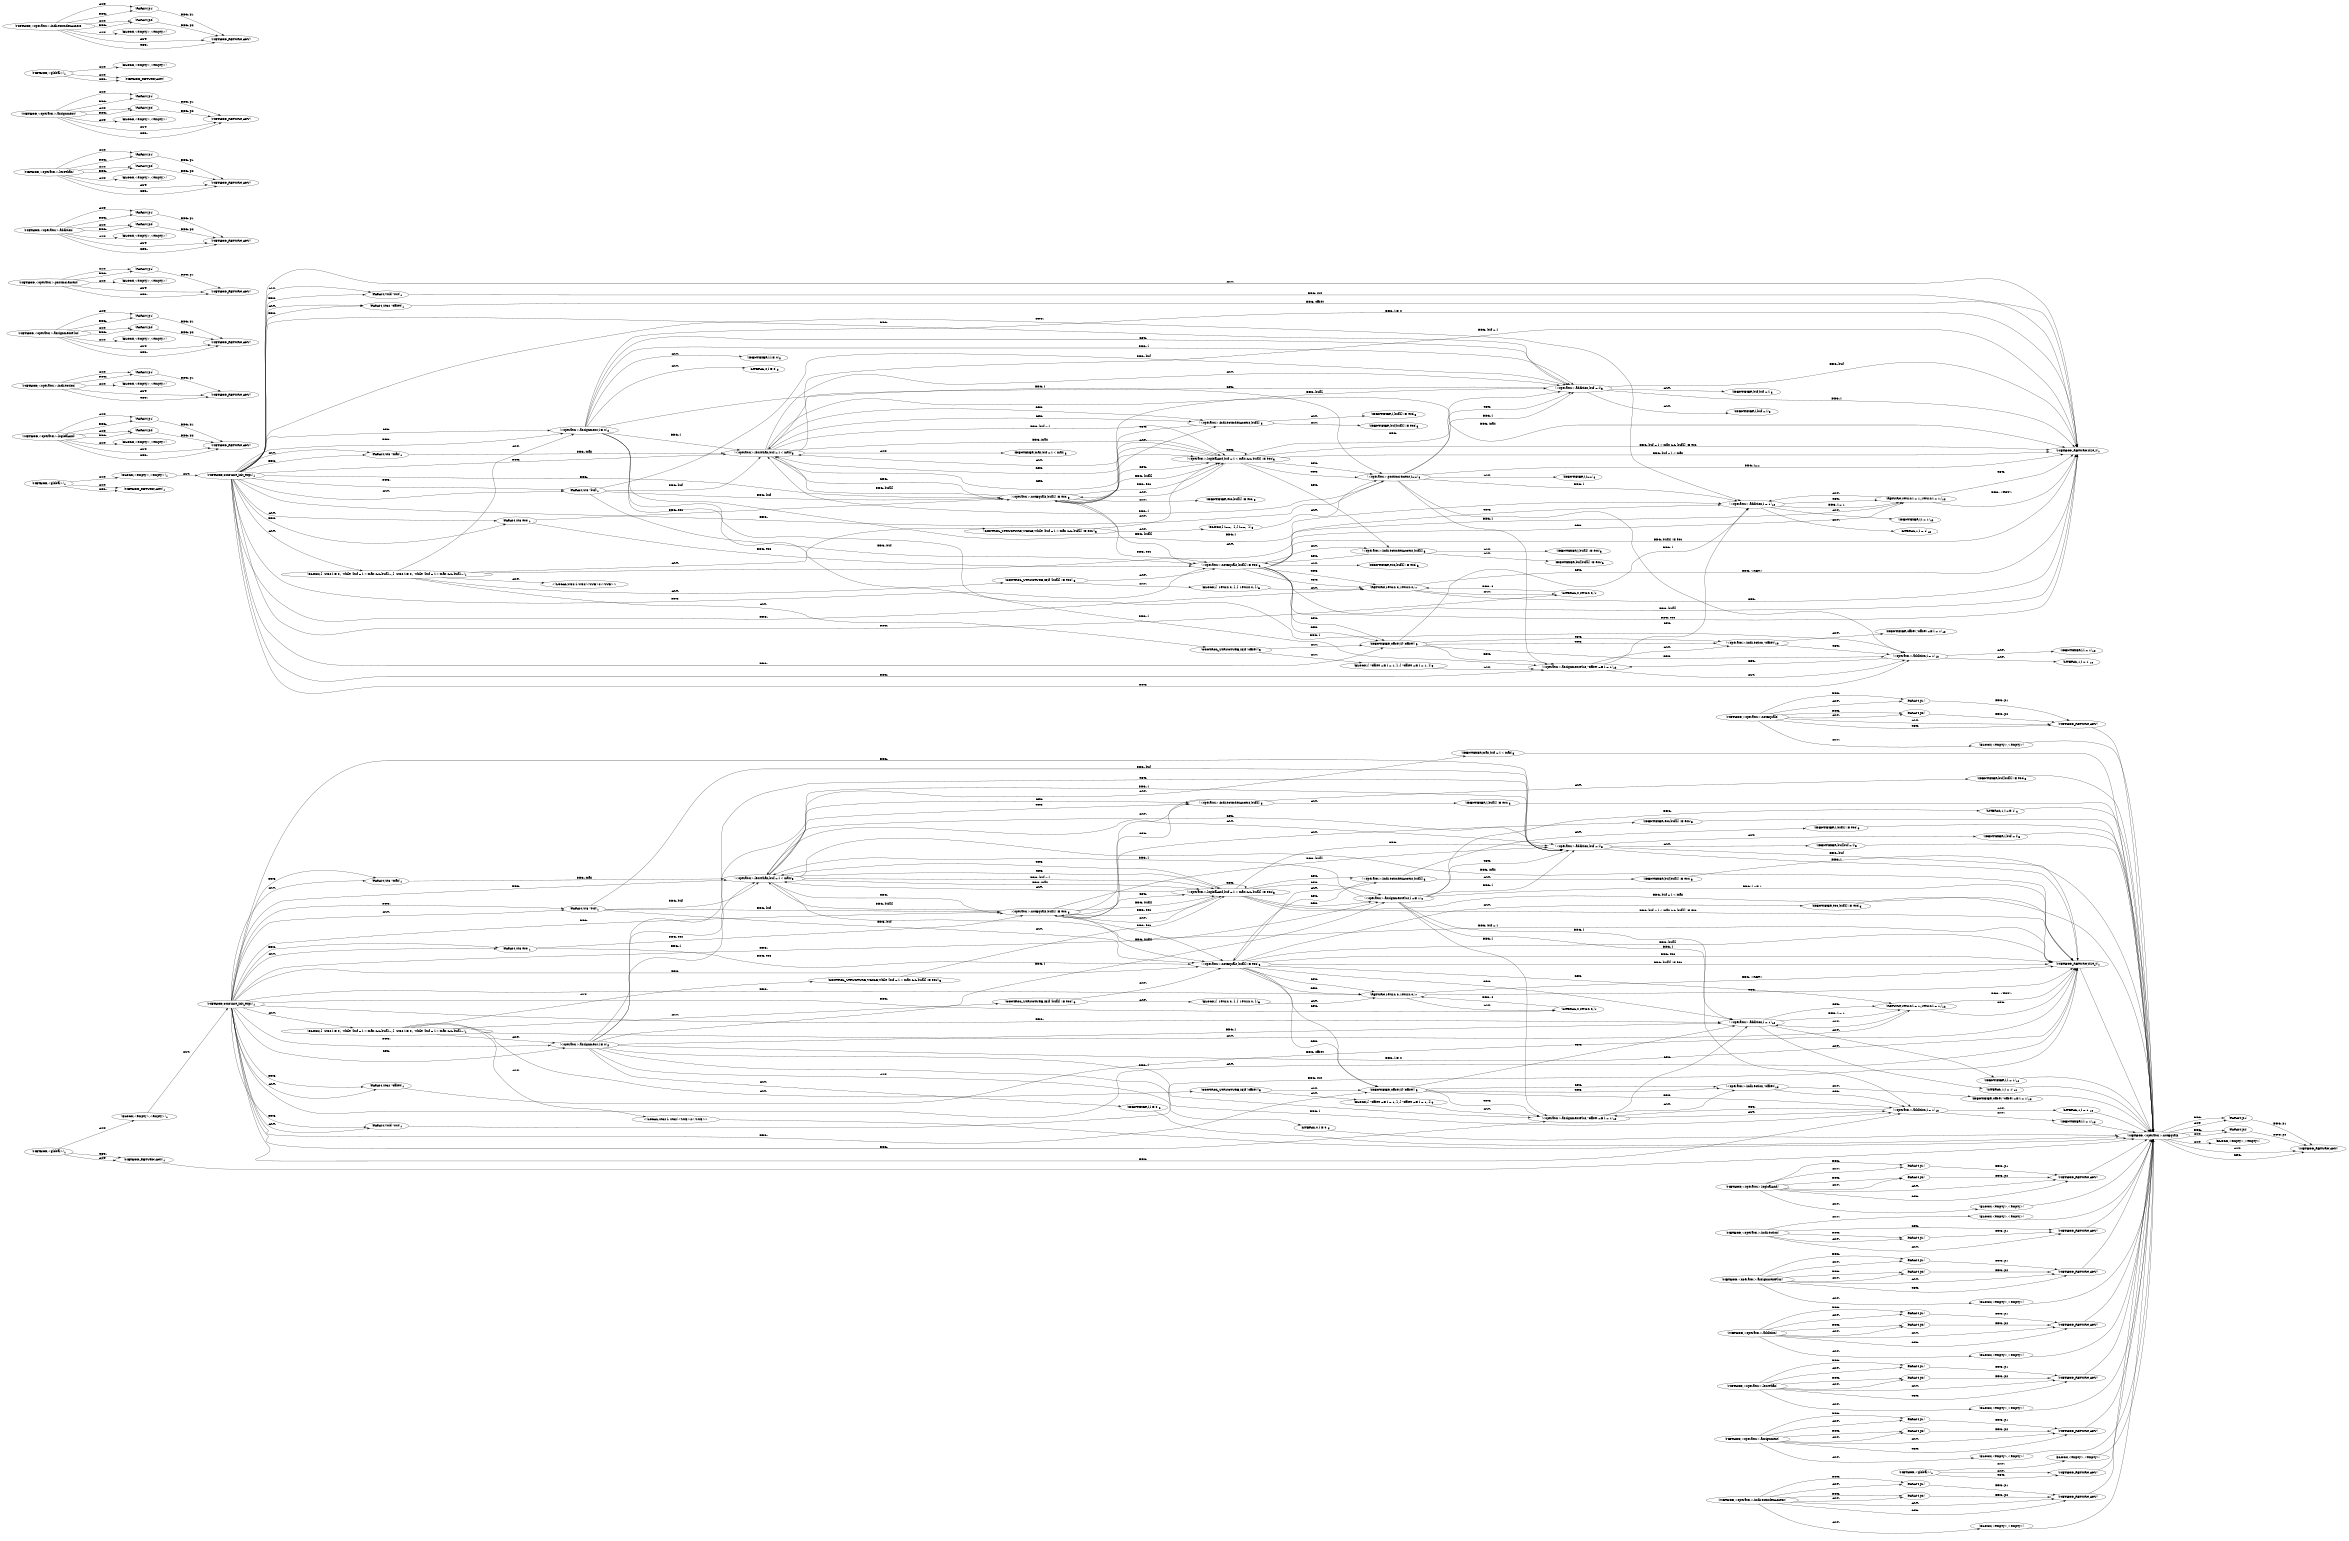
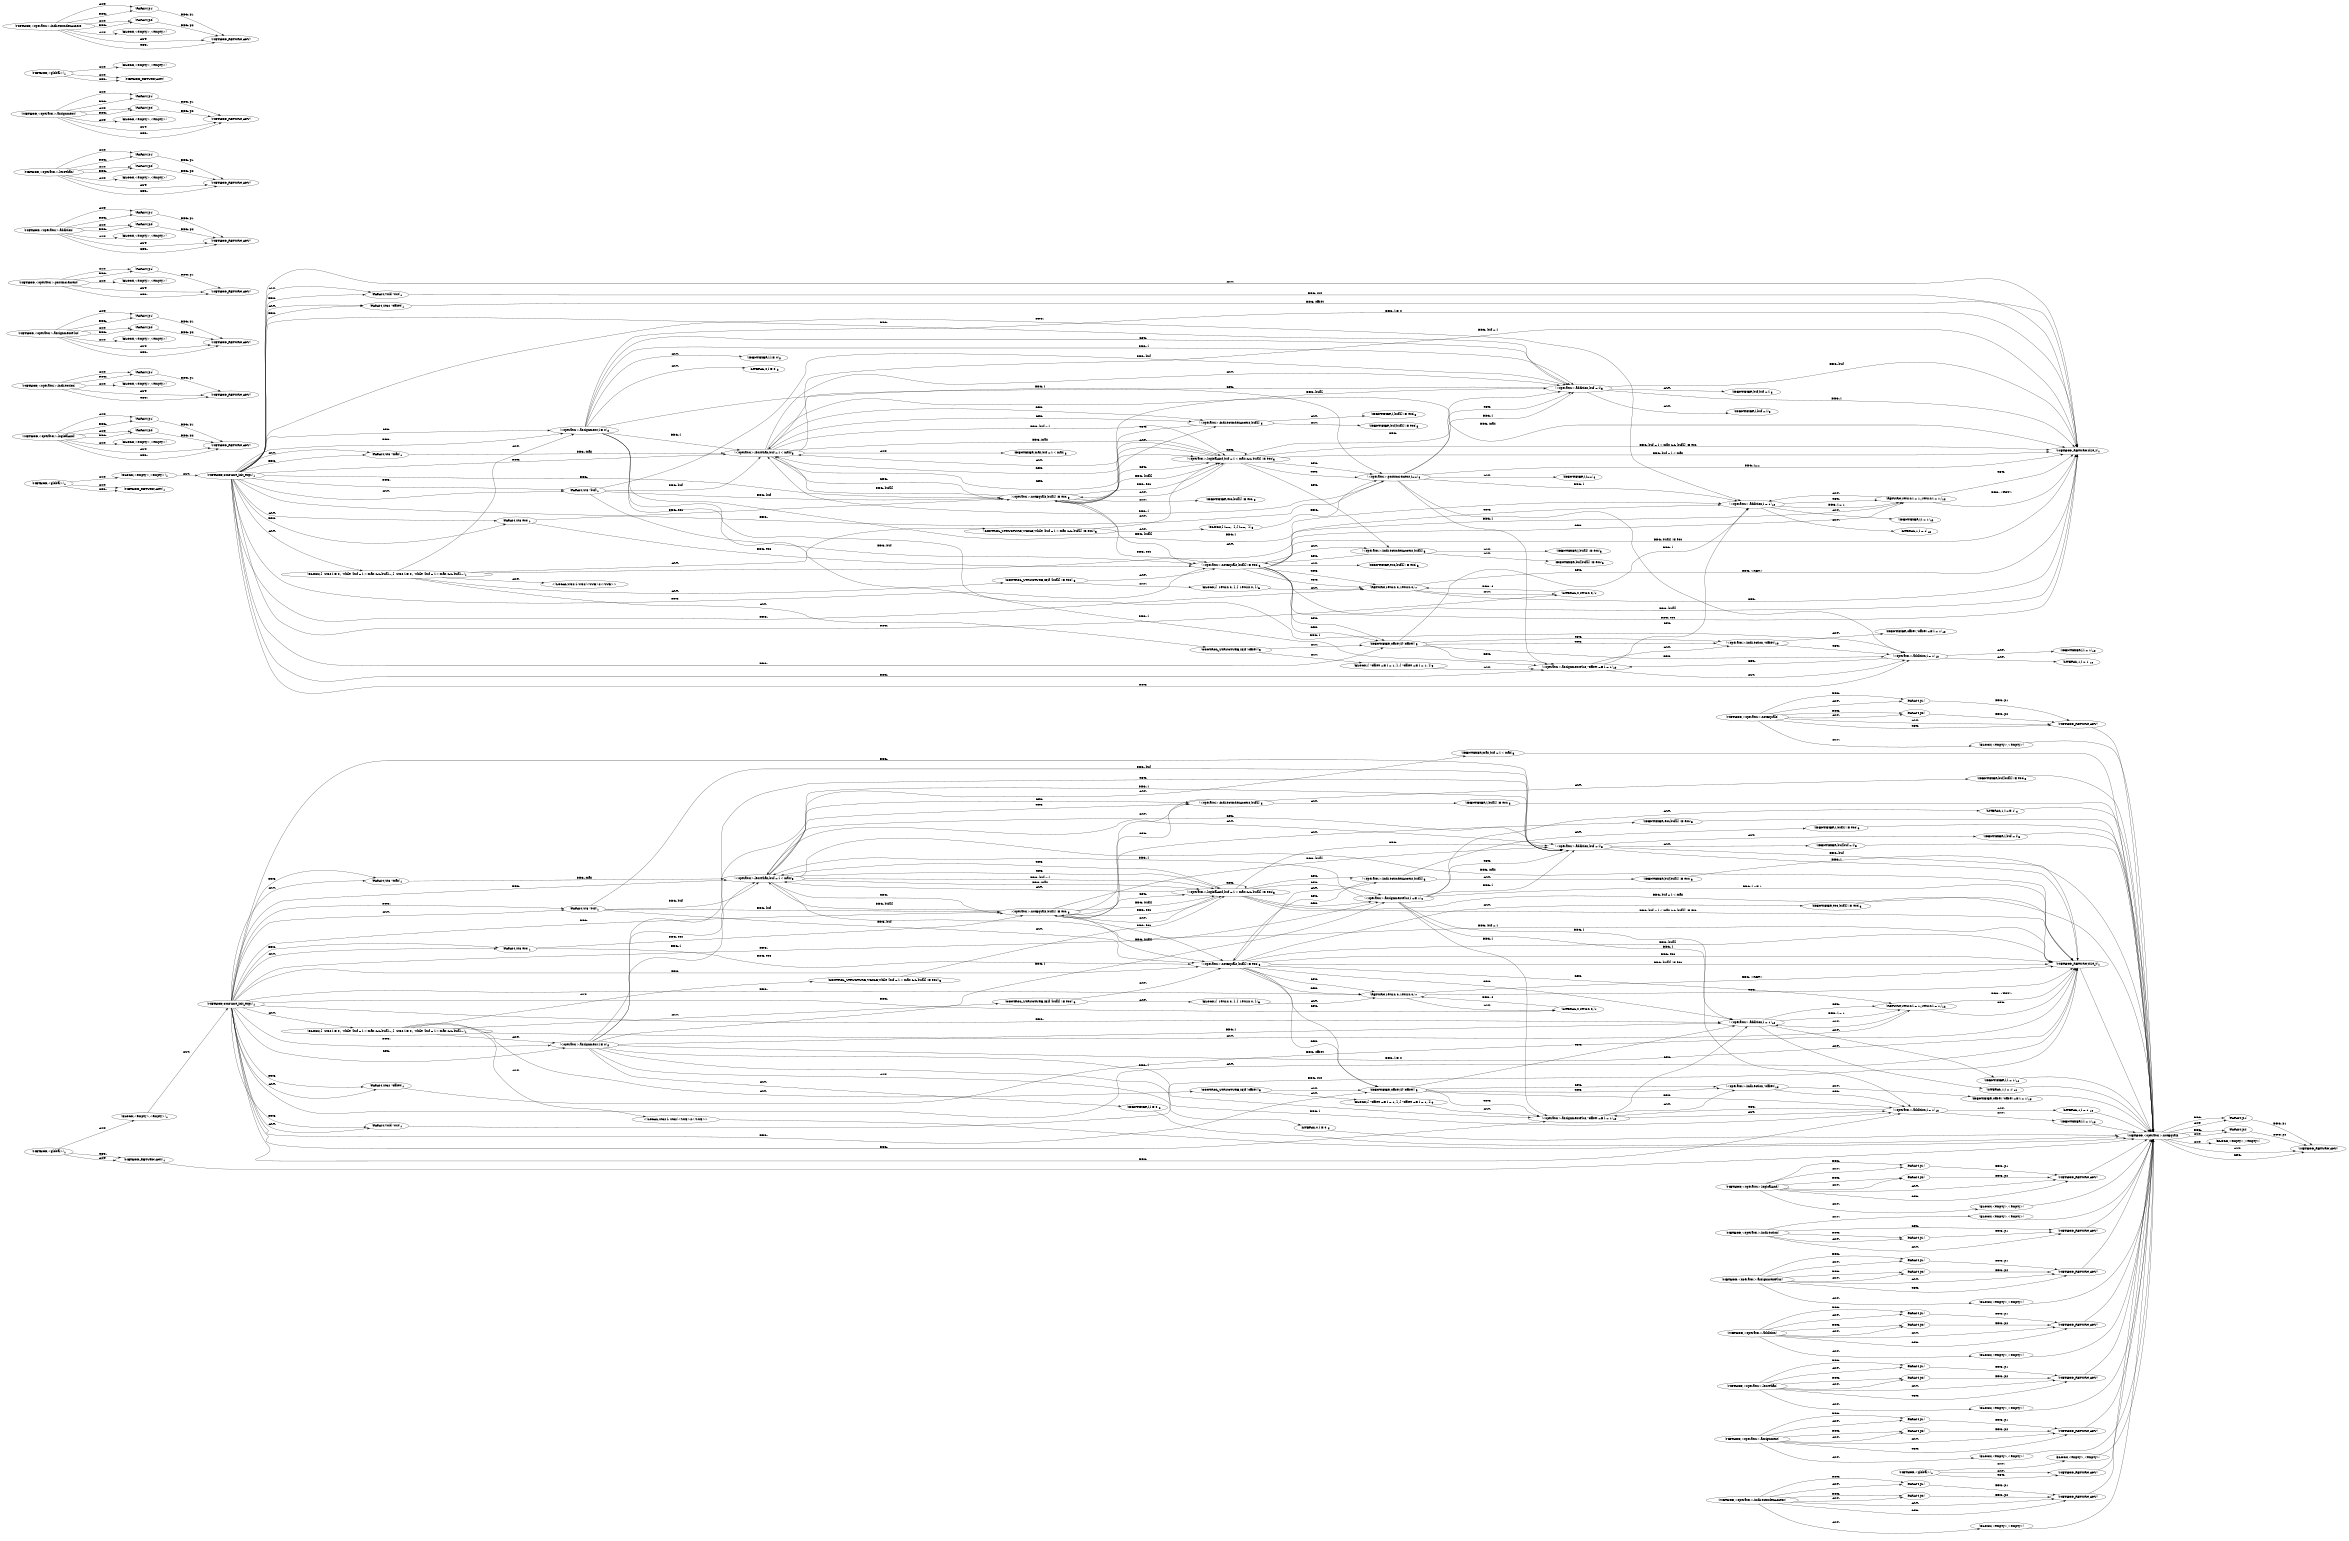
edge "(BLOCK,{ i++;  },{ i++;  })" -> "(<operator>.postIncrement,i++)": label "AST: " -> "DDG: "
edge "(<operator>.assignmentPlus,i += 1)" -> "(LITERAL,1,i += 1)": label "DDG: " -> "AST: "
